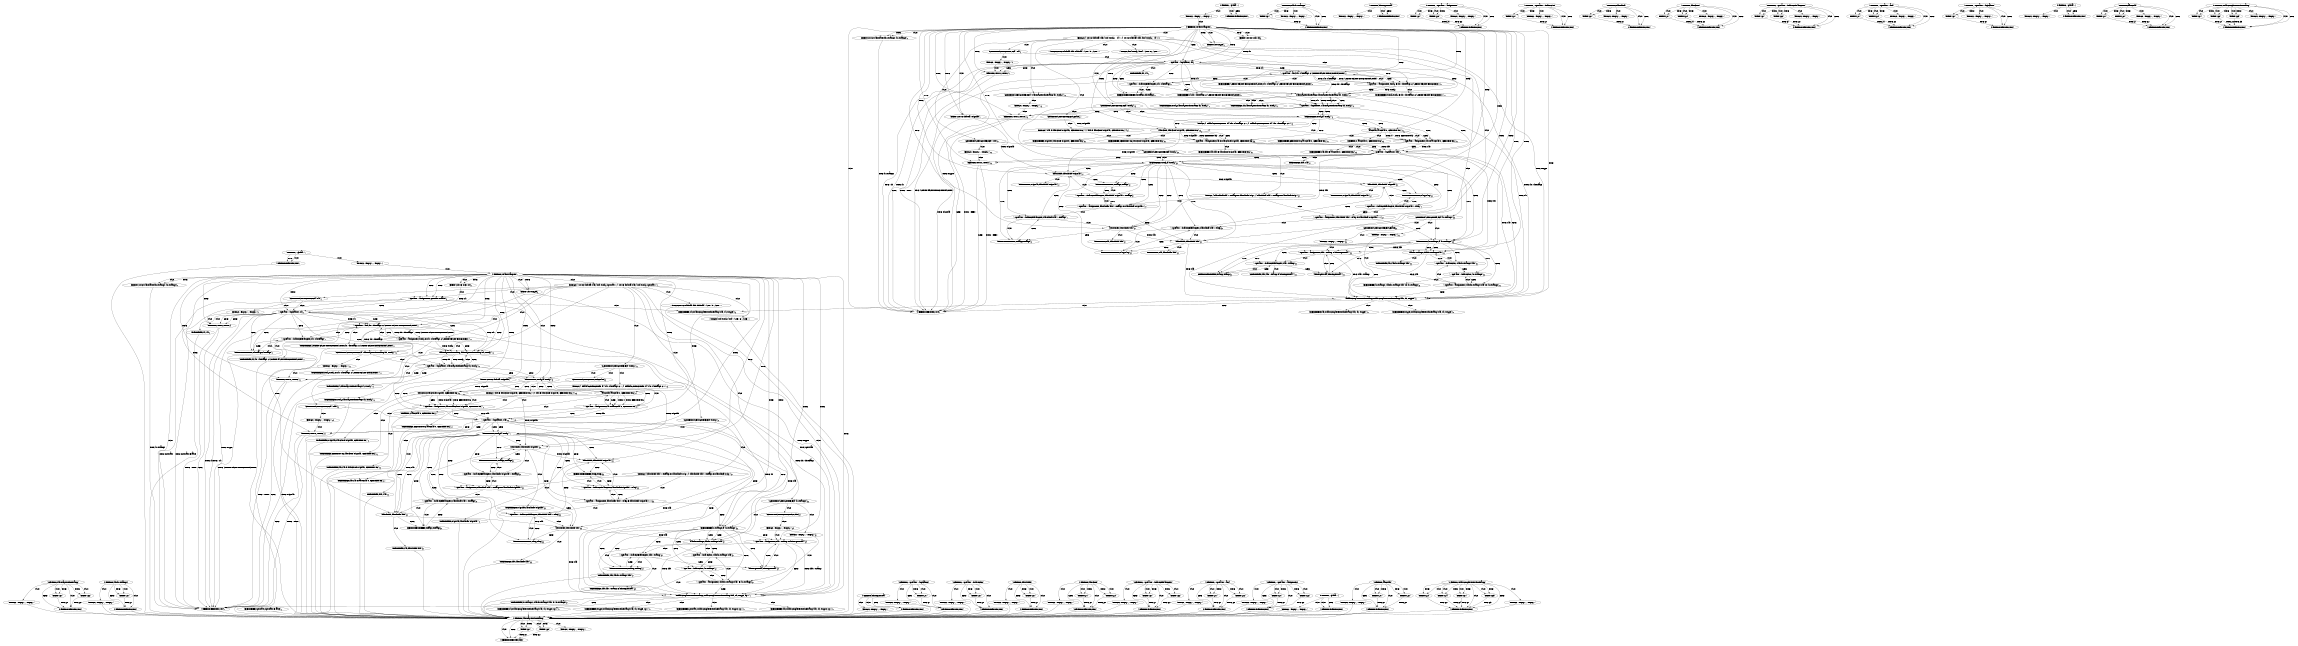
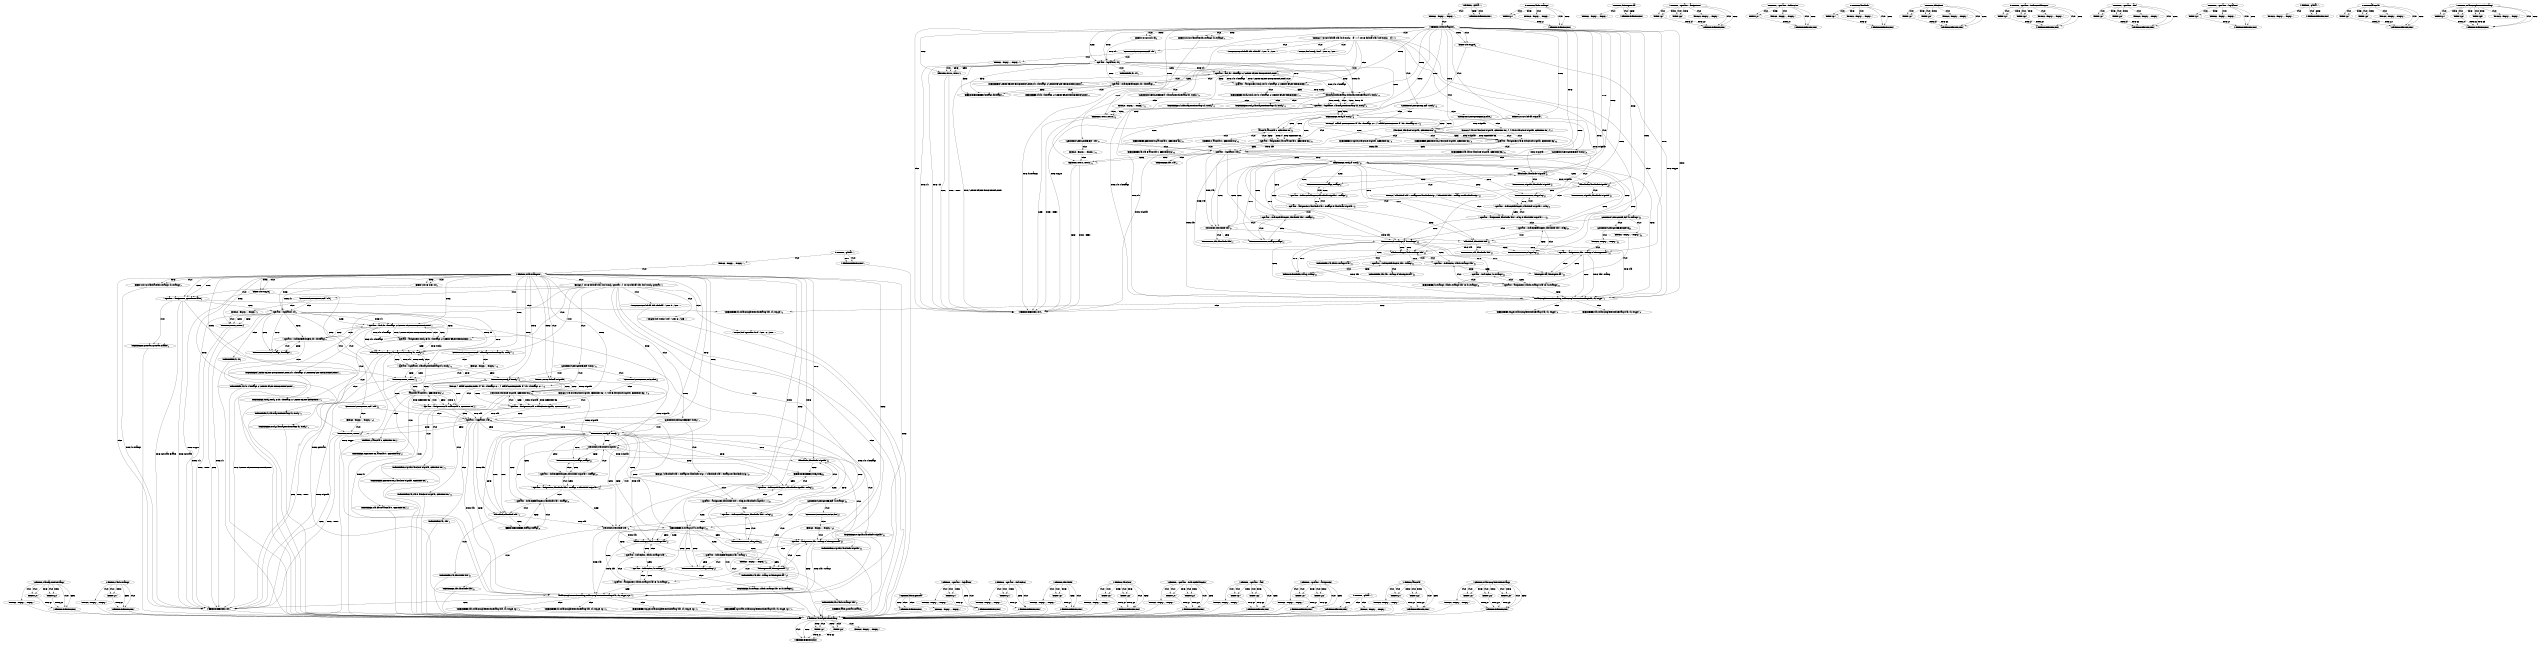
edge "(<operator>.assignment,opt_stats = false)" -> "(IDENTIFIER,opt_stats,opt_stats = false)": added, label "AST:"
node "<(LOCAL,bool opt_stats: bool)<SUB>6</SUB>>": added
node "(PARAM,p4)": removed
node "(LITERAL,false,opt_stats = false)": added
